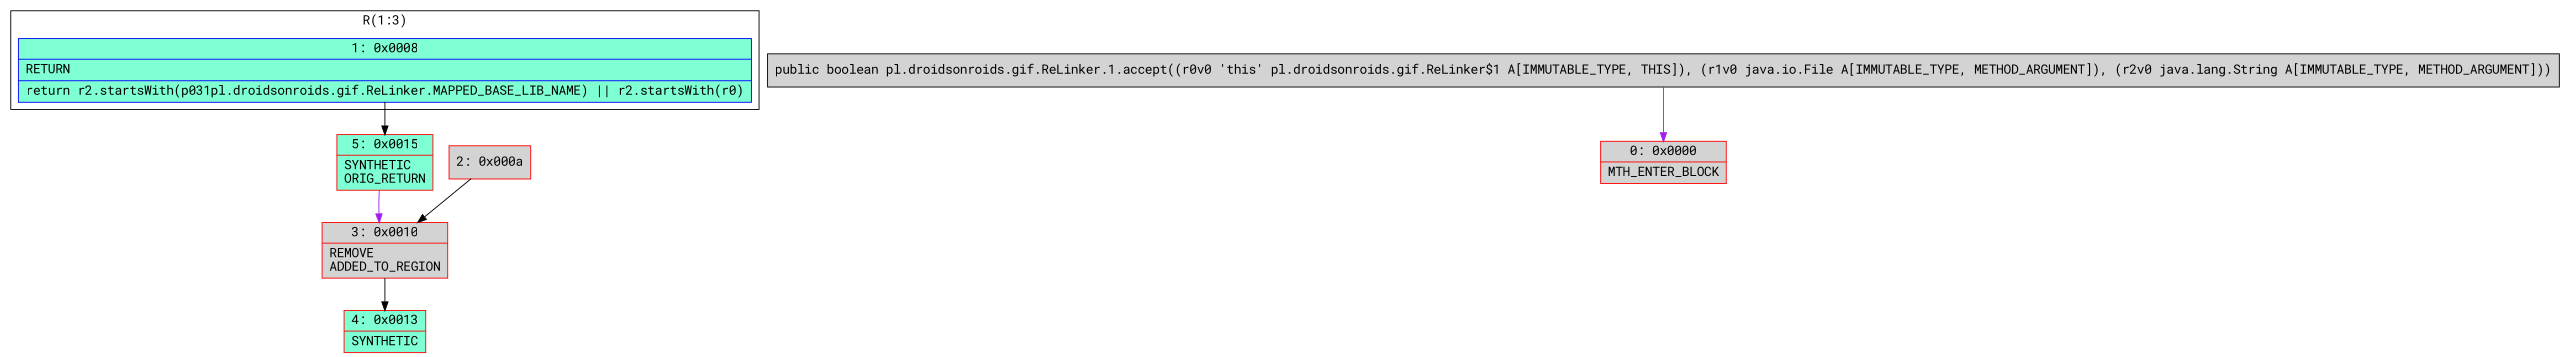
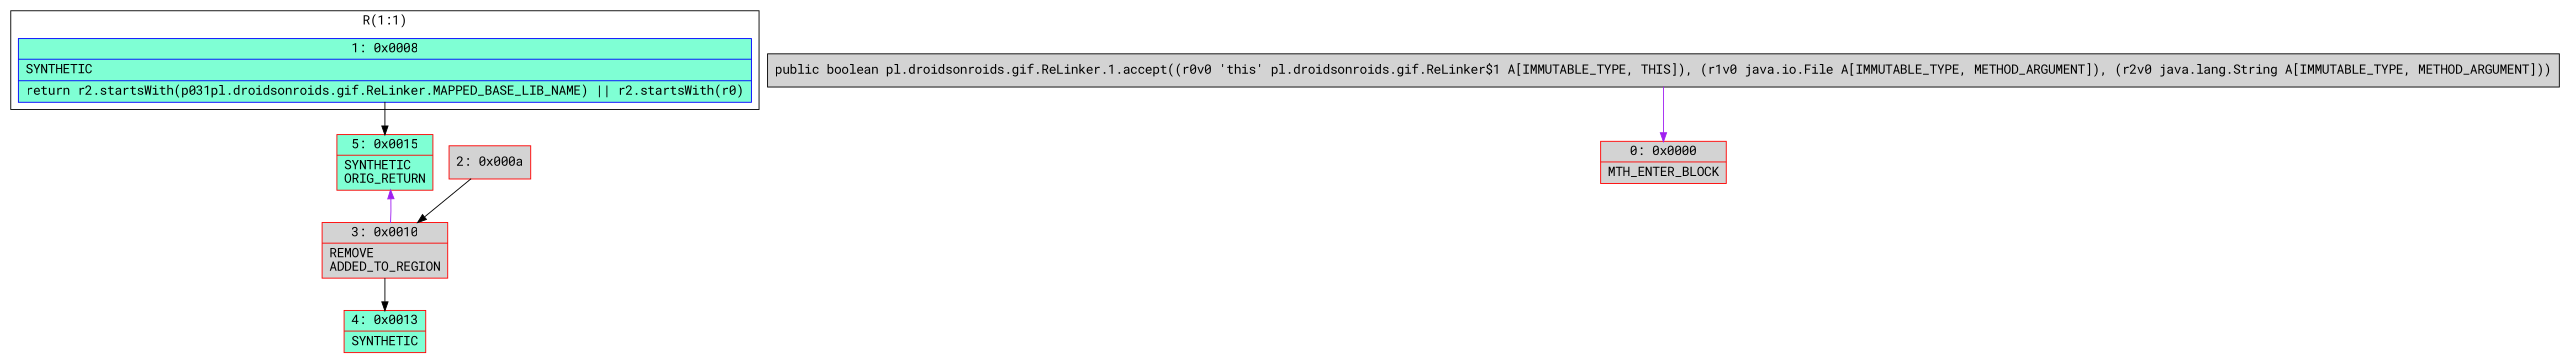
cluster "R(1:3)": label "R(1:3)" -> "R(1:1)"
node "1: 0x0008": text "RETURN" -> "SYNTHETIC"
edge "5: 0x0015" -> "3: 0x0010": reversed
